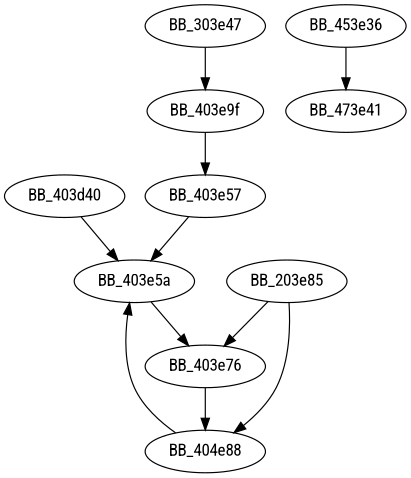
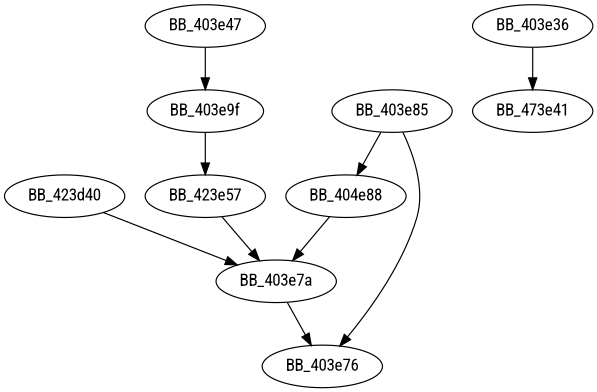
node "BB_303e47": label "BB_303e47" -> "BB_403e47"
node "BB_453e36": label "BB_453e36" -> "BB_403e36"
node "BB_403d40": label "BB_403d40" -> "BB_423d40"
node "BB_403e57": label "BB_403e57" -> "BB_423e57"
node "BB_403e5a": label "BB_403e5a" -> "BB_403e7a"
node "BB_203e85": label "BB_203e85" -> "BB_403e85"
edge "BB_403e76" -> "BB_404e88": removed
